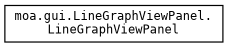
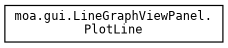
node "moa.gui.LineGraphViewPanel. LineGraphViewPanel": label "moa.gui.LineGraphViewPanel. LineGraphViewPanel" -> "moa.gui.LineGraphViewPanel. PlotLine"
